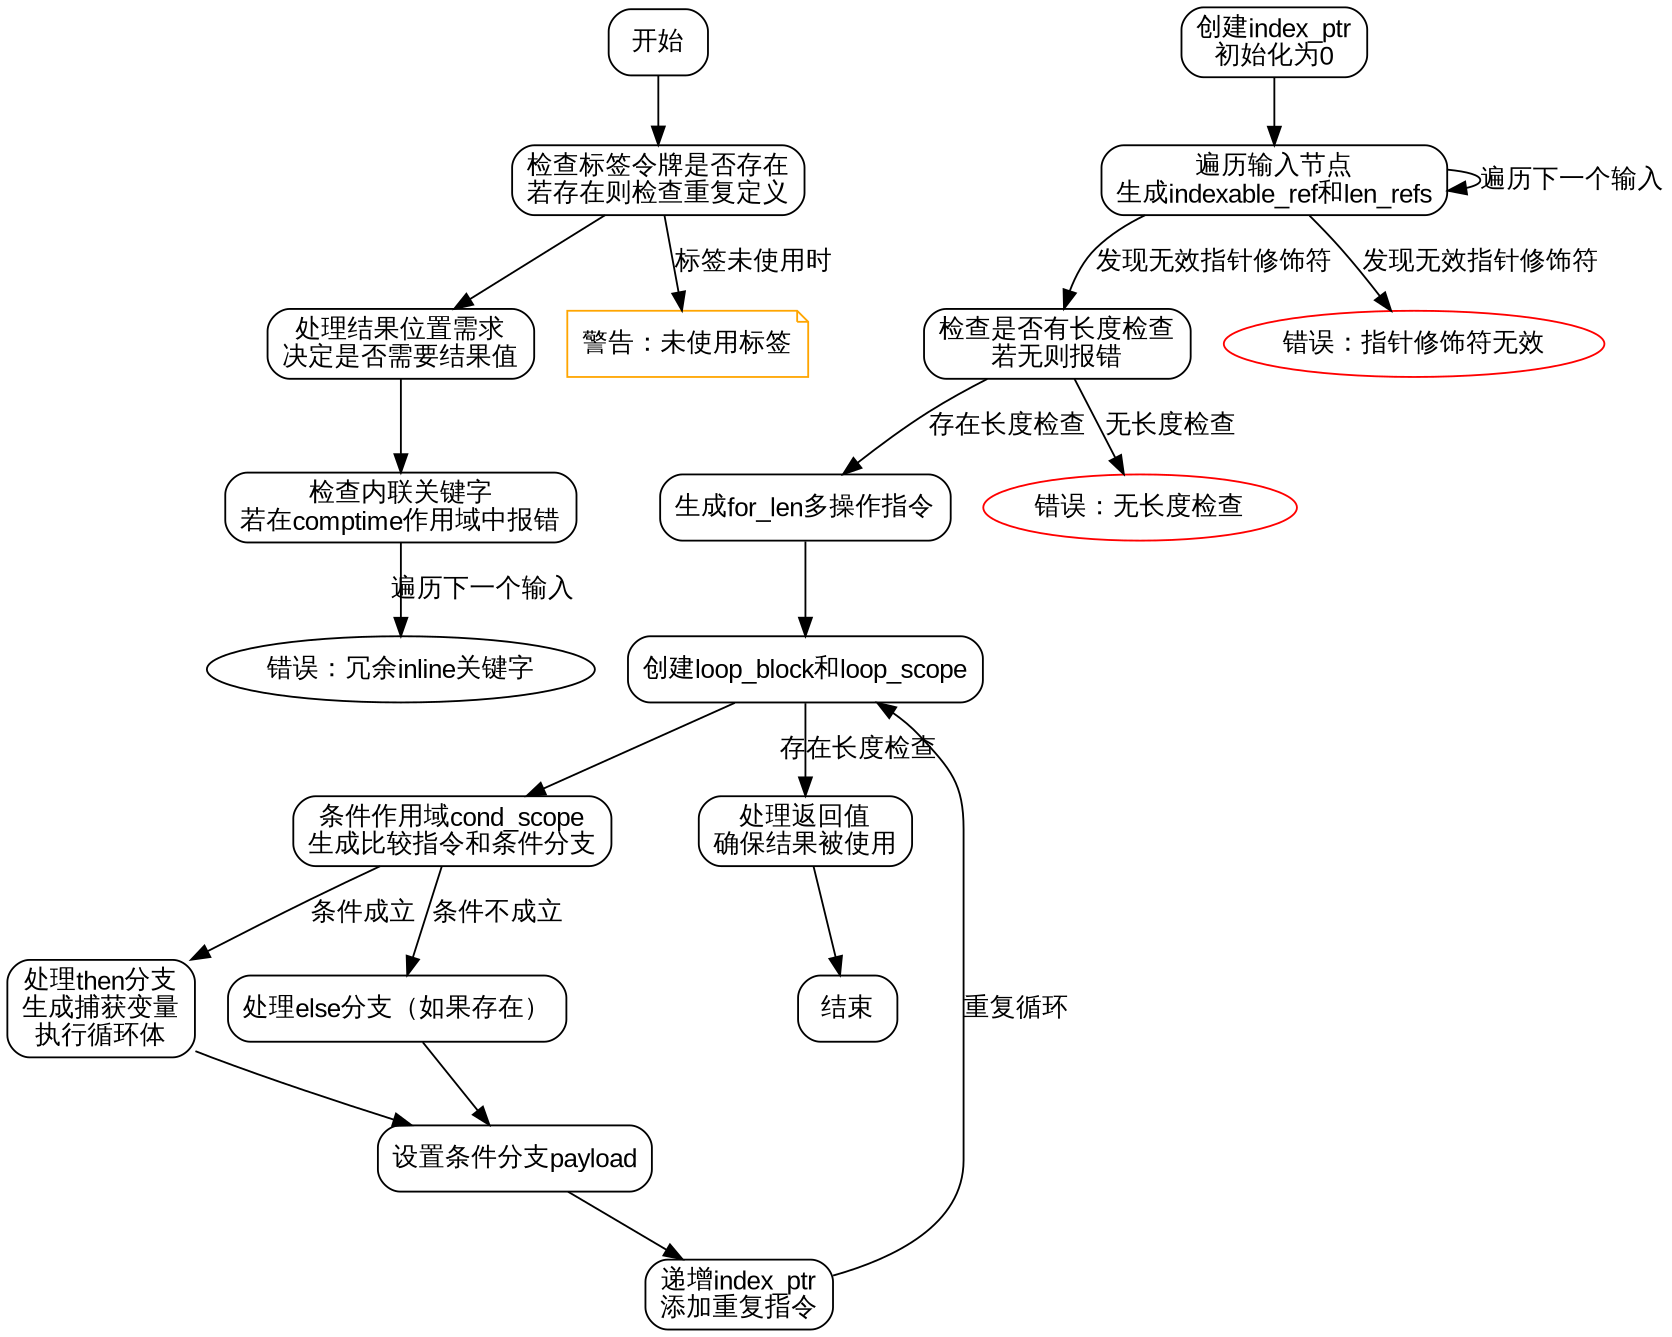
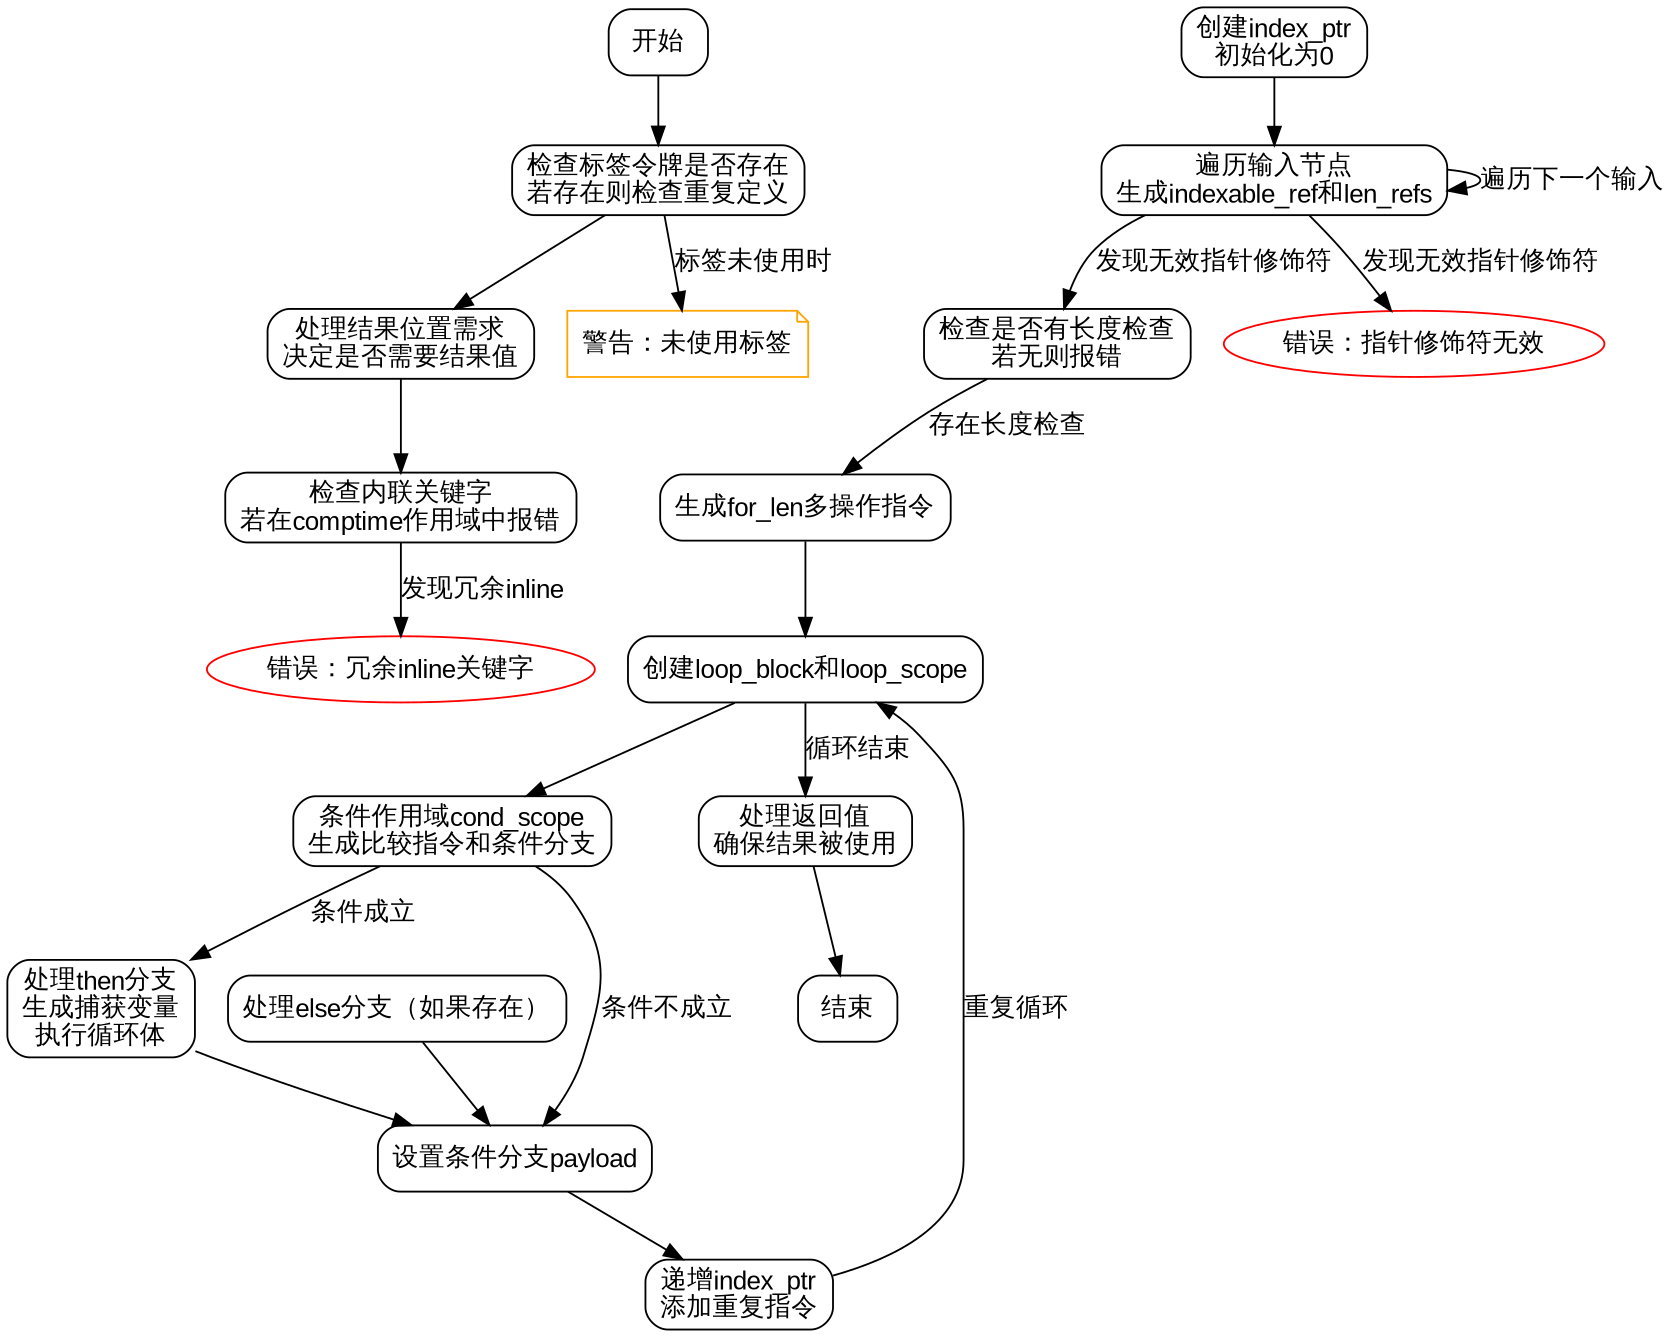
node "错误：无长度检查": removed
edge "检查内联关键字 若在comptime作用域中报错" -> "错误：冗余inline关键字": label "遍历下一个输入" -> "发现冗余inline"
node "错误：冗余inline关键字": color black -> red
edge "创建loop_block和loop_scope" -> "处理返回值 确保结果被使用": label "存在长度检查" -> "循环结束"
edge "条件作用域cond_scope 生成比较指令和条件分支" -> "处理else分支（如果存在）": now "条件作用域cond_scope 生成比较指令和条件分支" -> "设置条件分支payload"
